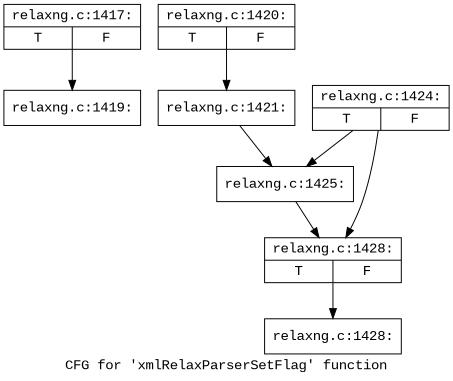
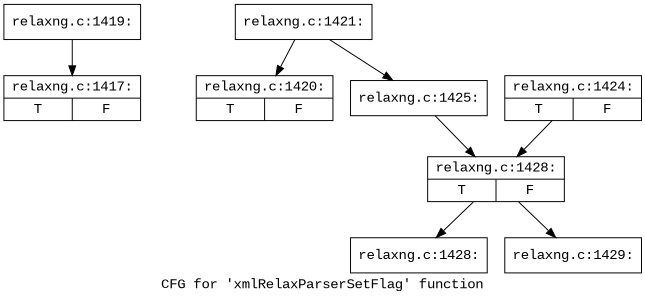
edge "relaxng.c:1417:" -> "relaxng.c:1419:": reversed
edge "relaxng.c:1420:" -> "relaxng.c:1421:": reversed
edge "relaxng.c:1424:" -> "relaxng.c:1425:": removed
node "relaxng.c:1429:": added
